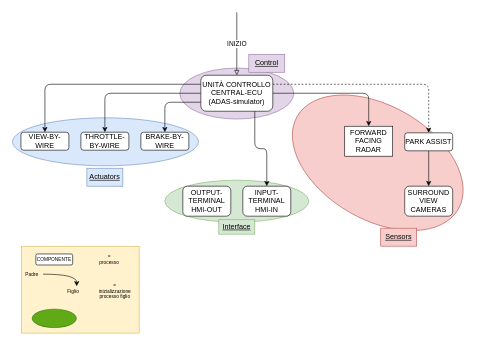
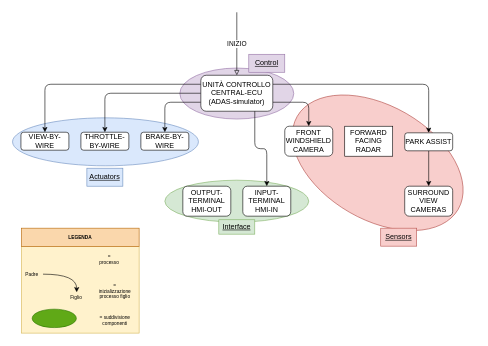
edge "UNITÀ CONTROLLO CENTRAL-ECU (ADAS-simulator)" -> "PARK ASSIST": style dashed -> solid
edge "UNITÀ CONTROLLO CENTRAL-ECU (ADAS-simulator)" -> "FORWARD FACING RADAR": removed
edge "UNITÀ CONTROLLO CENTRAL-ECU (ADAS-simulator)" -> "FRONT WINDSHIELD CAMERA": added
node "FRONT WINDSHIELD CAMERA": added
node "LEGENDA": added
node "COMPONENTE": removed
node "Figlio": moved (73, 292) -> (76, 298)
node "= suddivisione componenti": added
